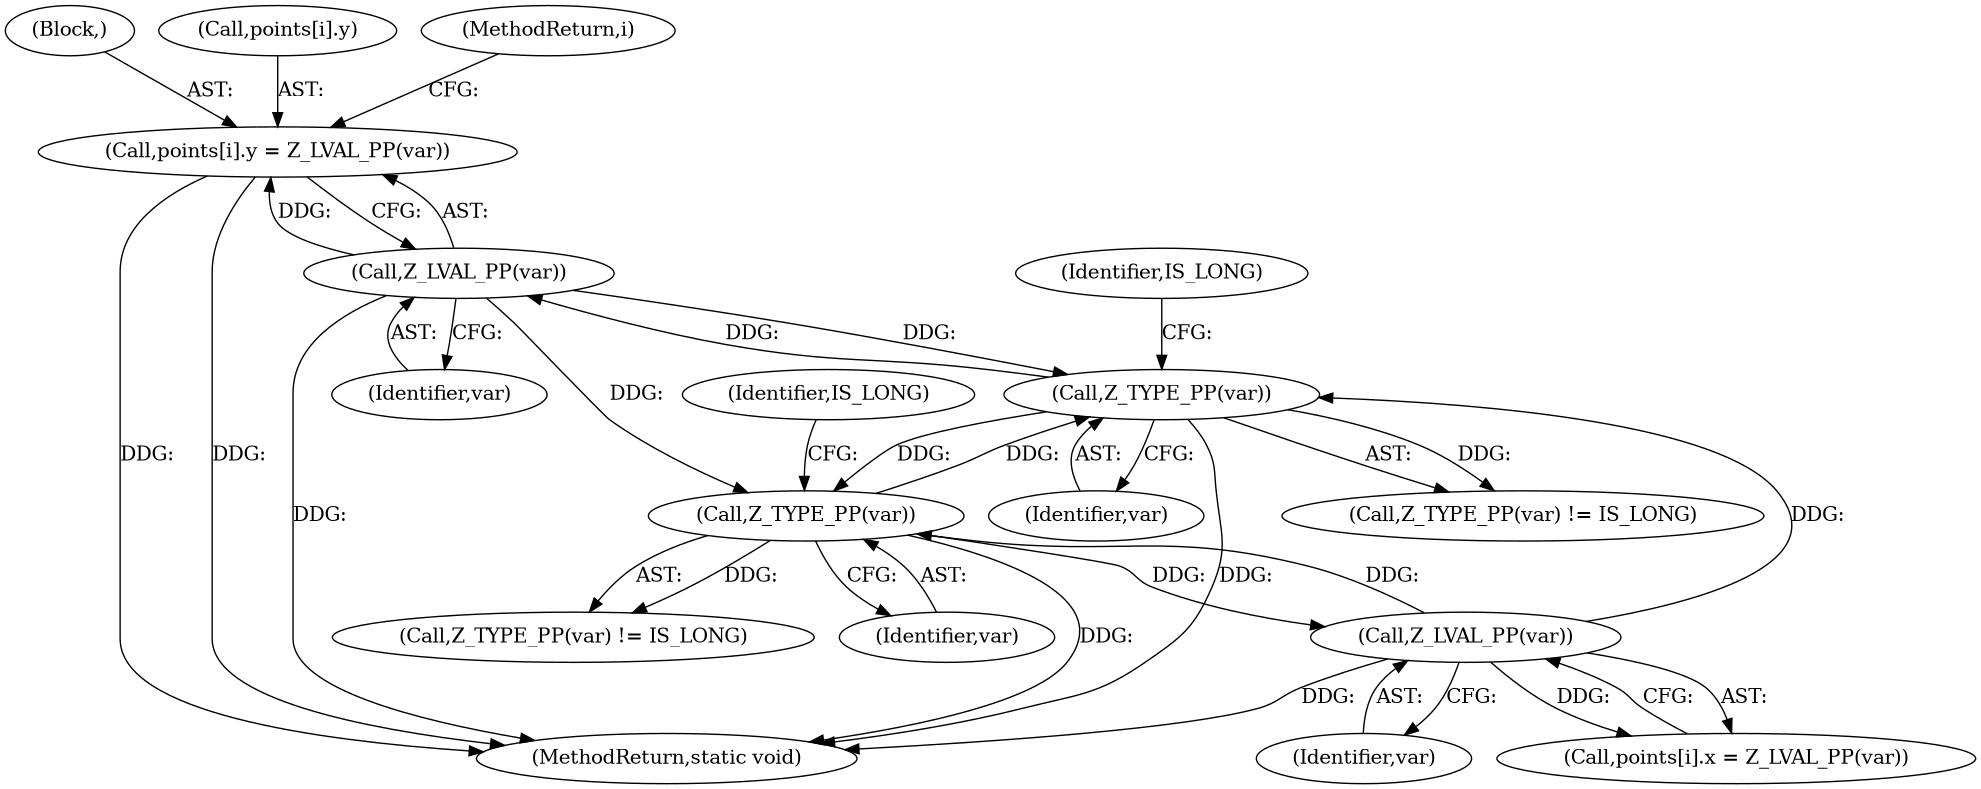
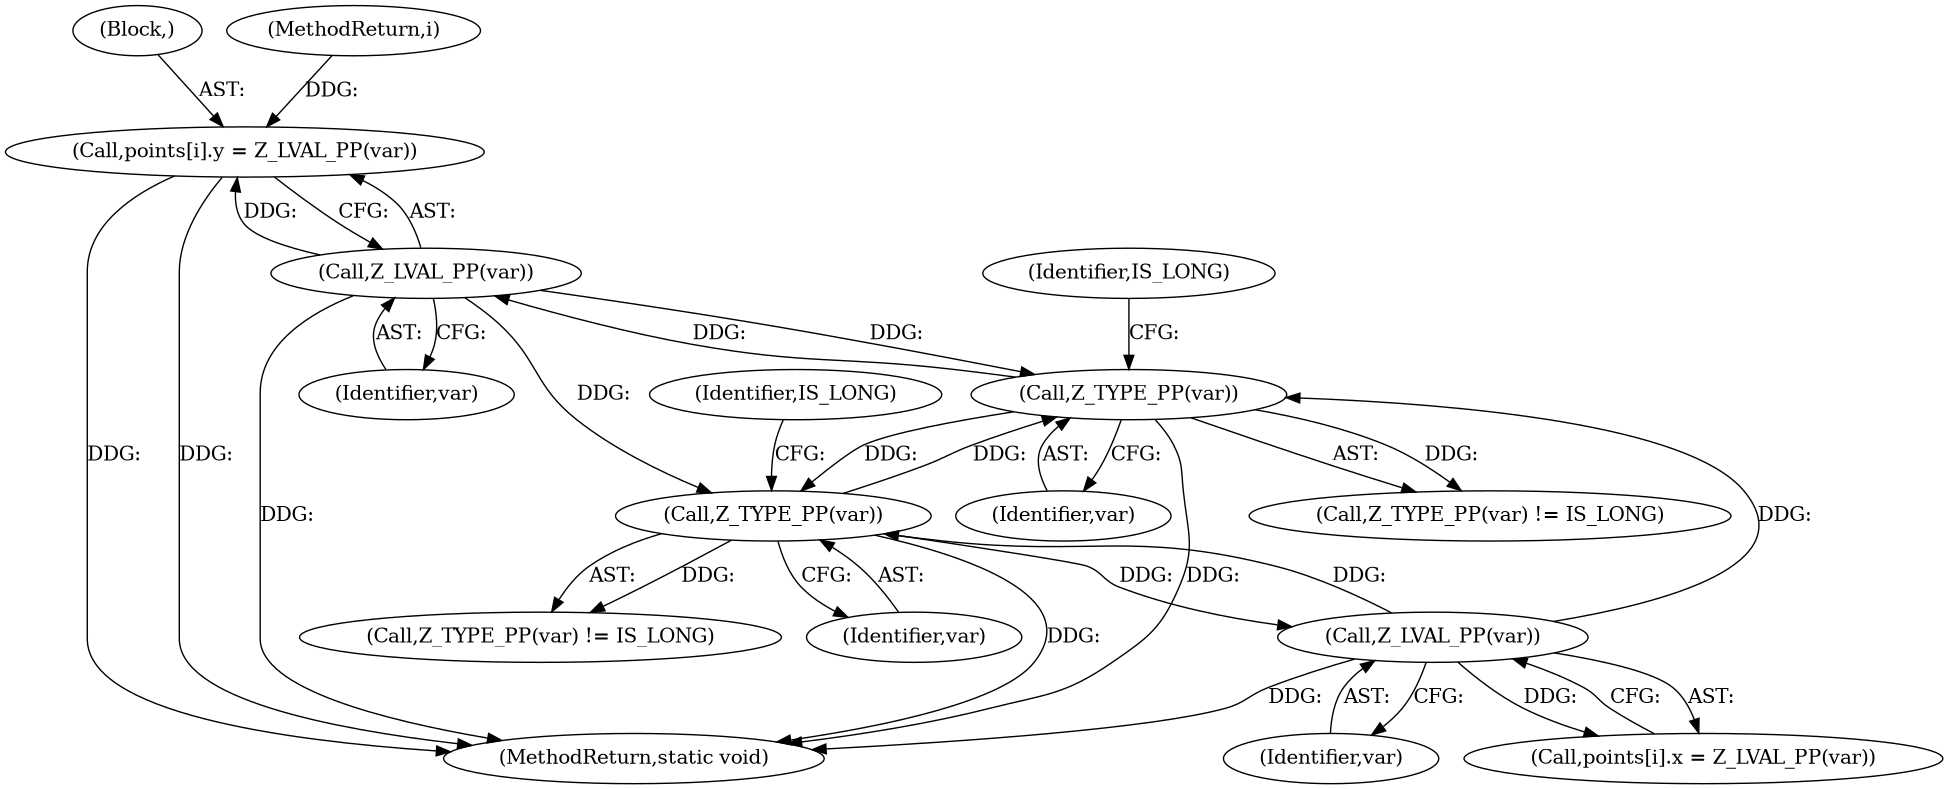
node "(Call,points[i].y)": removed
edge "(MethodReturn,i)" -> "(Call,points[i].y = Z_LVAL_PP(var))": label "CFG: " -> "DDG: "
